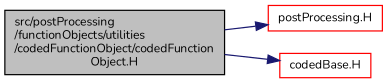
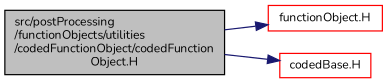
node "postProcessing.H": label "postProcessing.H" -> "functionObject.H"
